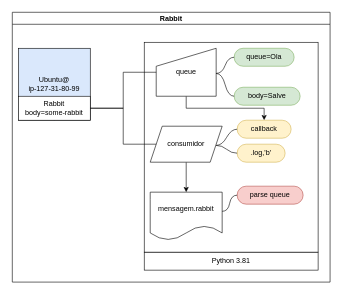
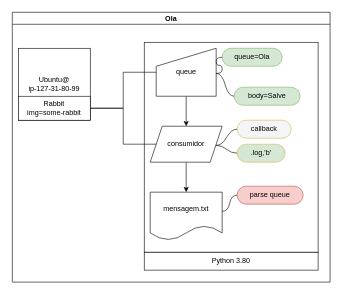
node "Rabbit": label "Rabbit" -> "Ola"
node "queue=Ola": moved (264, 57) -> (252, 57)
node "Ubuntu@ ip-127-31-80-99": fillcolor #dae8fc -> #ffffff
node "Rabbit body=some-rabbit": label "Rabbit body=some-rabbit" -> "Rabbit img=some-rabbit"
edge "queue" -> "callback": now "queue" -> "consumidor"
node "callback": fillcolor #fff2cc -> #f5f5f5
node ".log,'b'": fillcolor #fff2cc -> #d5e8d4
node "mensagem.rabbit": label "mensagem.rabbit" -> "mensagem.txt"
node "Python 3.81": label "Python 3.81" -> "Python 3.80"
